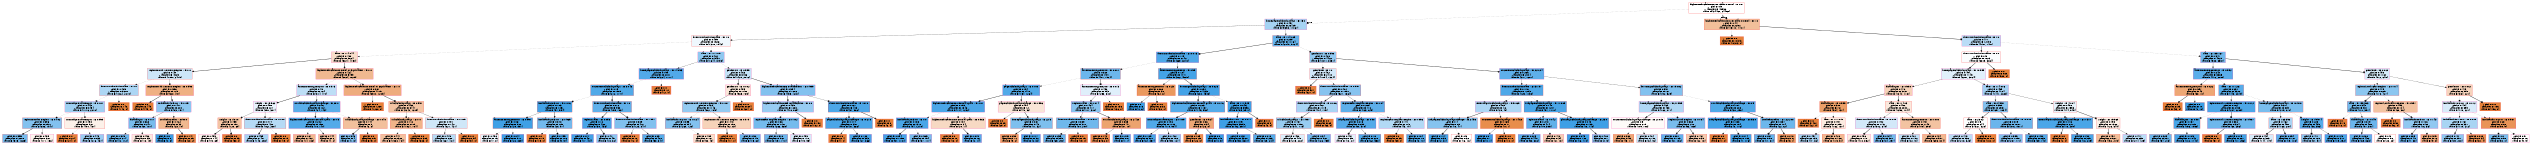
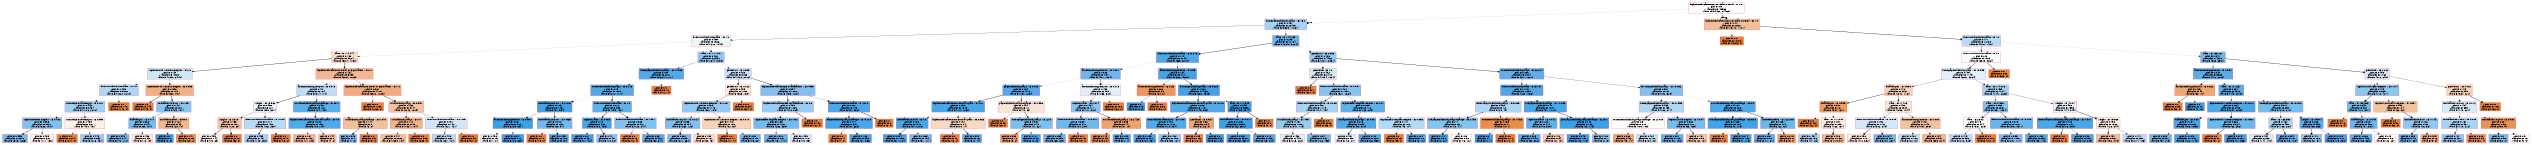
edge "gender_F <= 0.924 gini = 0.36 samples = 34 value = [26, 8]" -> "gini = 0.0 samples = 5 value = [0, 5]": style bold -> dotted
node "gini = 0.361 samples = 893 value = [211, 682]": added
